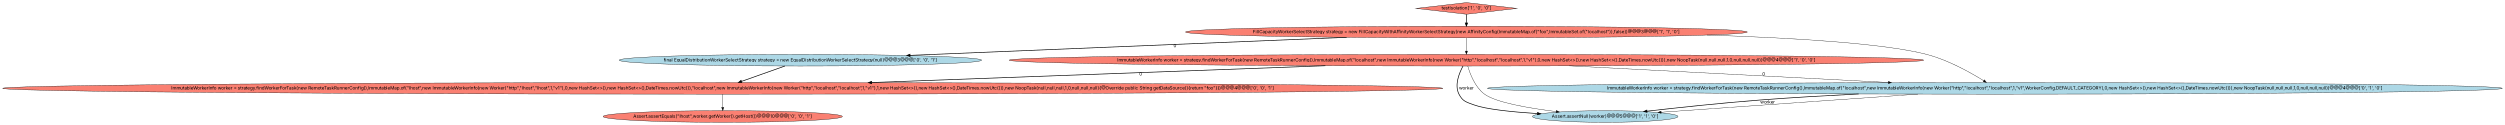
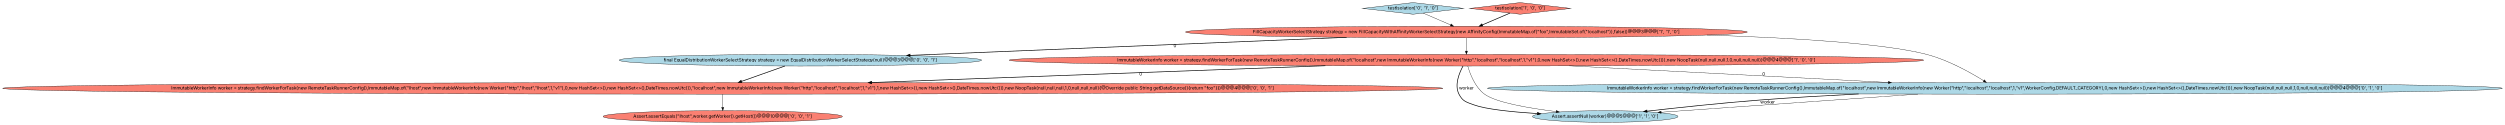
node "testIsolation['0', '1', '0']": added
